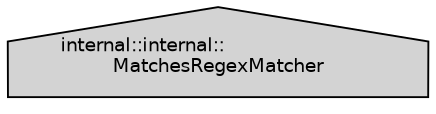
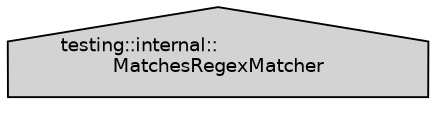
node "internal::internal:: MatchesRegexMatcher": label "internal::internal:: MatchesRegexMatcher" -> "testing::internal:: MatchesRegexMatcher"
